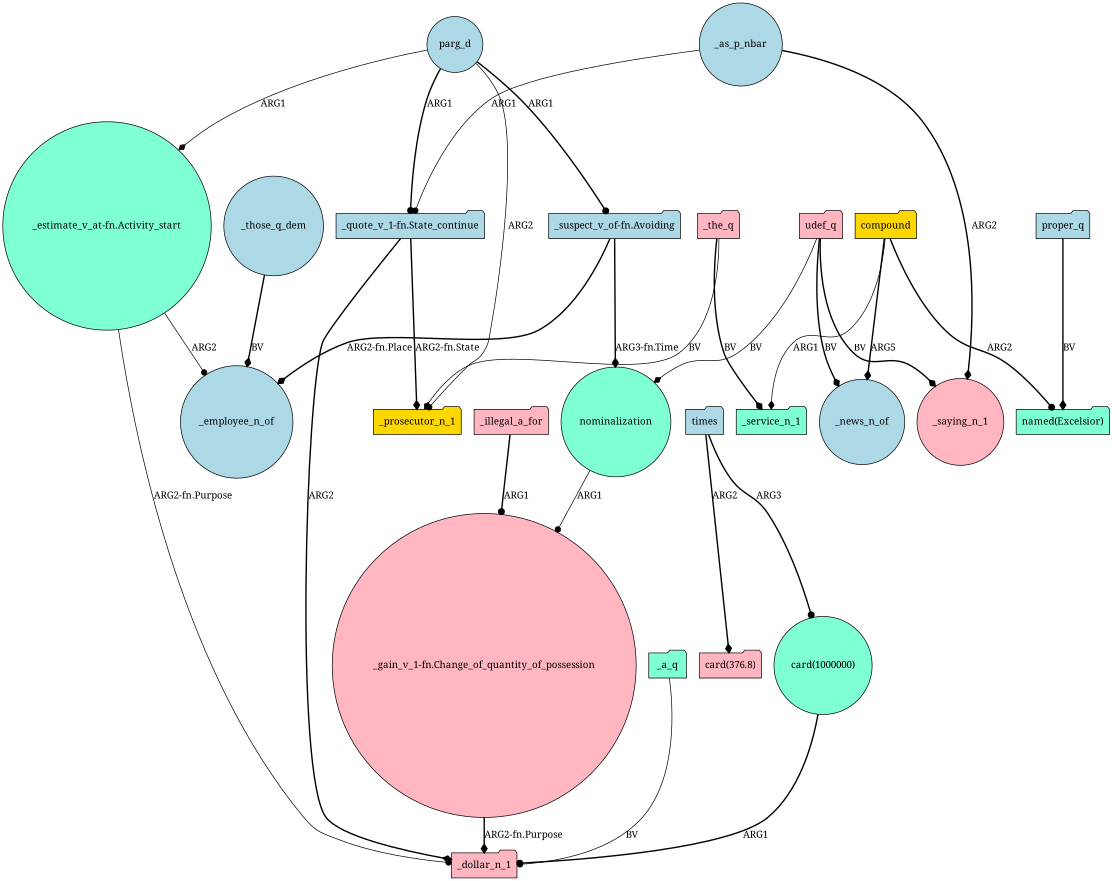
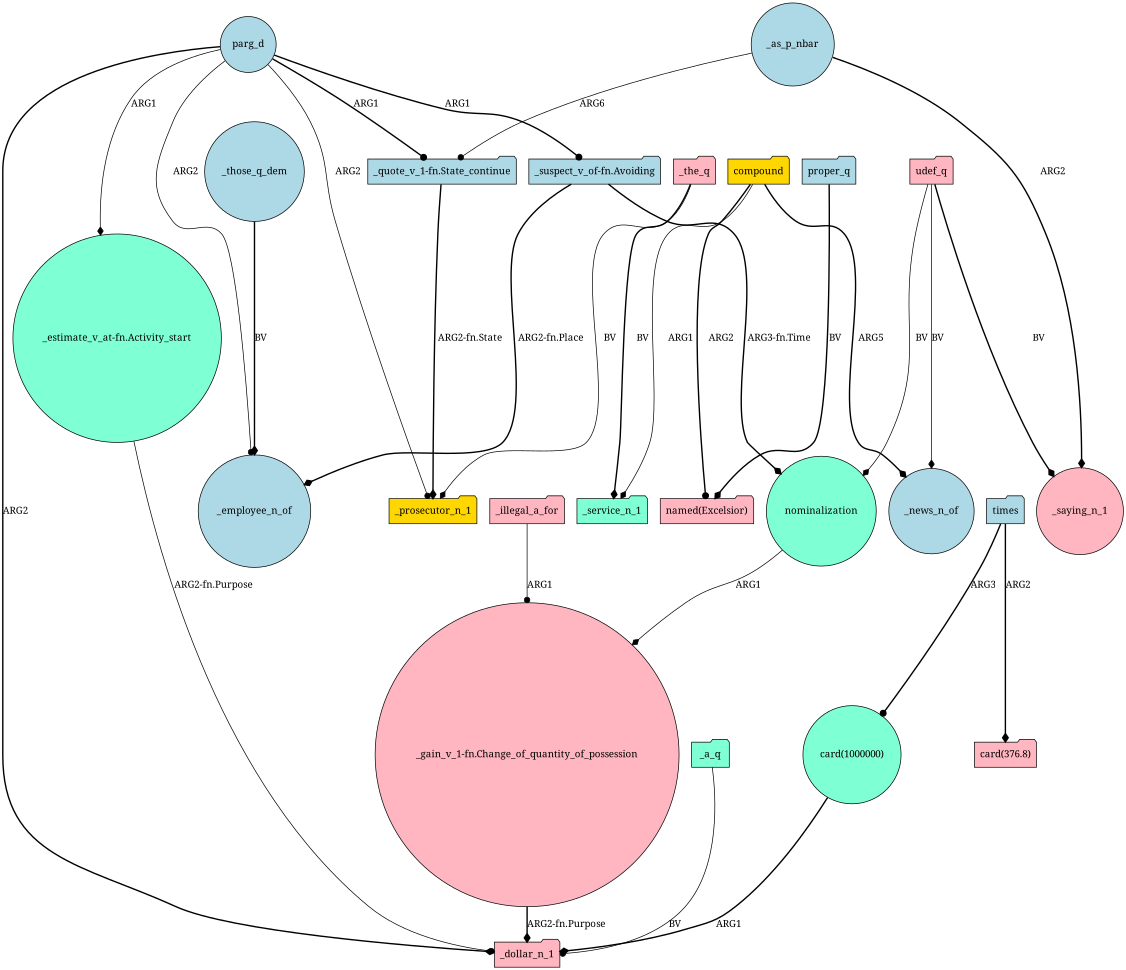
edge "_as_p_nbar" -> "_quote_v_1-fn.State_continue": label "ARG1" -> "ARG6"
edge "udef_q" -> "_news_n_of": style bold -> solid
edge "_estimate_v_at-fn.Activity_start" -> "_employee_n_of": now "parg_d" -> "_employee_n_of"
node "named(Excelsior)": fillcolor aquamarine -> lightpink
edge "_illegal_a_for" -> "_gain_v_1-fn.Change_of_quantity_of_possession": style bold -> solid
edge "nominalization" -> "_gain_v_1-fn.Change_of_quantity_of_possession": arrowhead dot -> diamond
edge "_quote_v_1-fn.State_continue" -> "_dollar_n_1": now "parg_d" -> "_dollar_n_1"
edge "card(1000000)" -> "_dollar_n_1": arrowhead dot -> diamond
